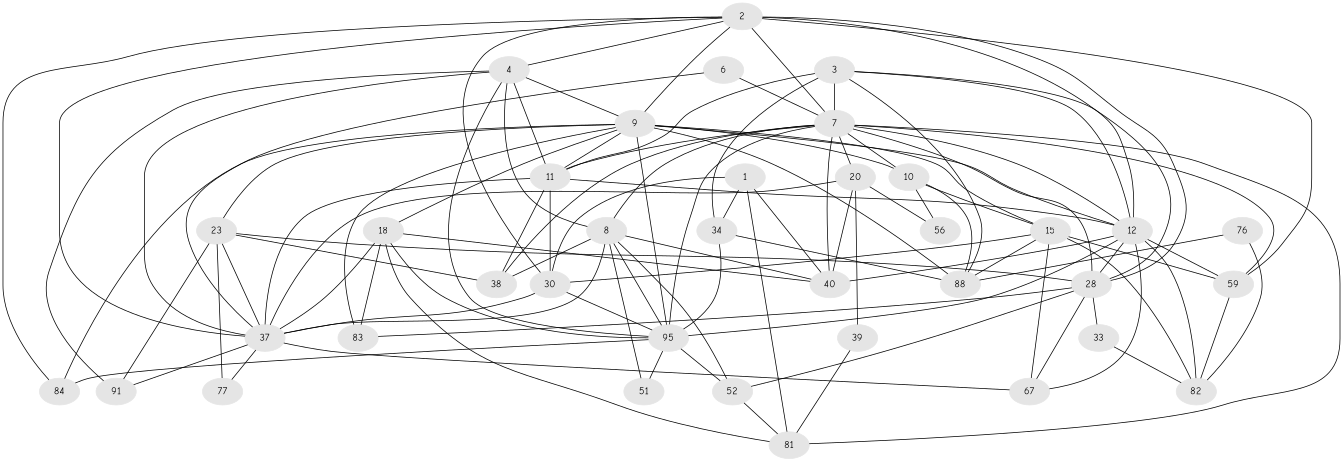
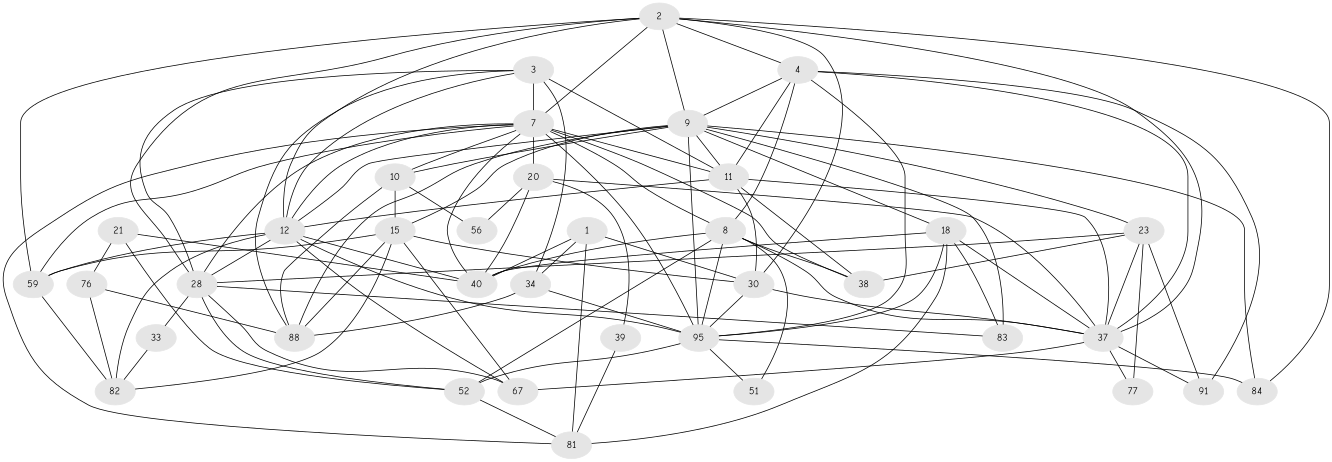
node "6": removed
node "21": added
